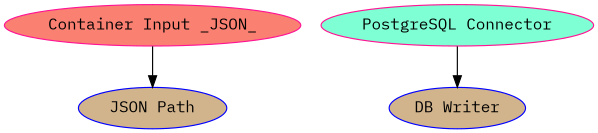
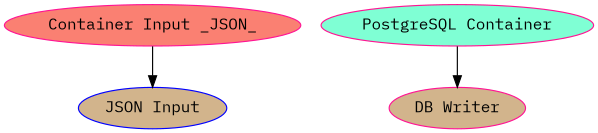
node "PostgreSQL Connector": label "PostgreSQL Connector" -> "PostgreSQL Container"
node "JSON Path": label "JSON Path" -> "JSON Input"
node "DB Writer": color blue -> deeppink
